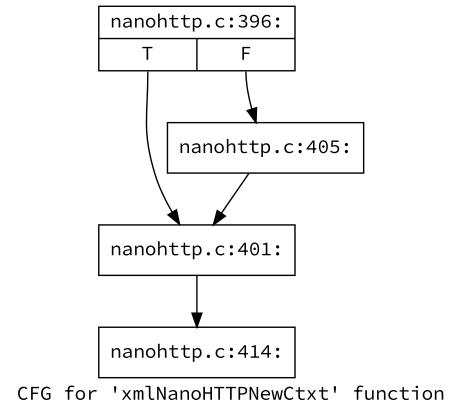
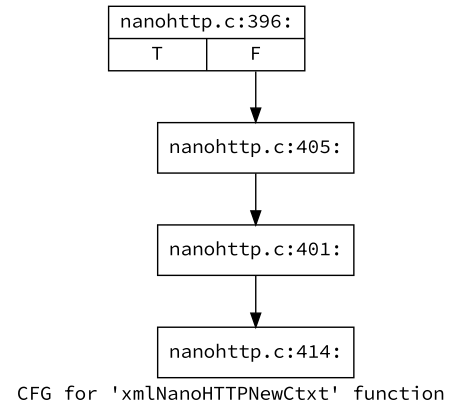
edge "nanohttp.c:396:" -> "nanohttp.c:401:": removed
